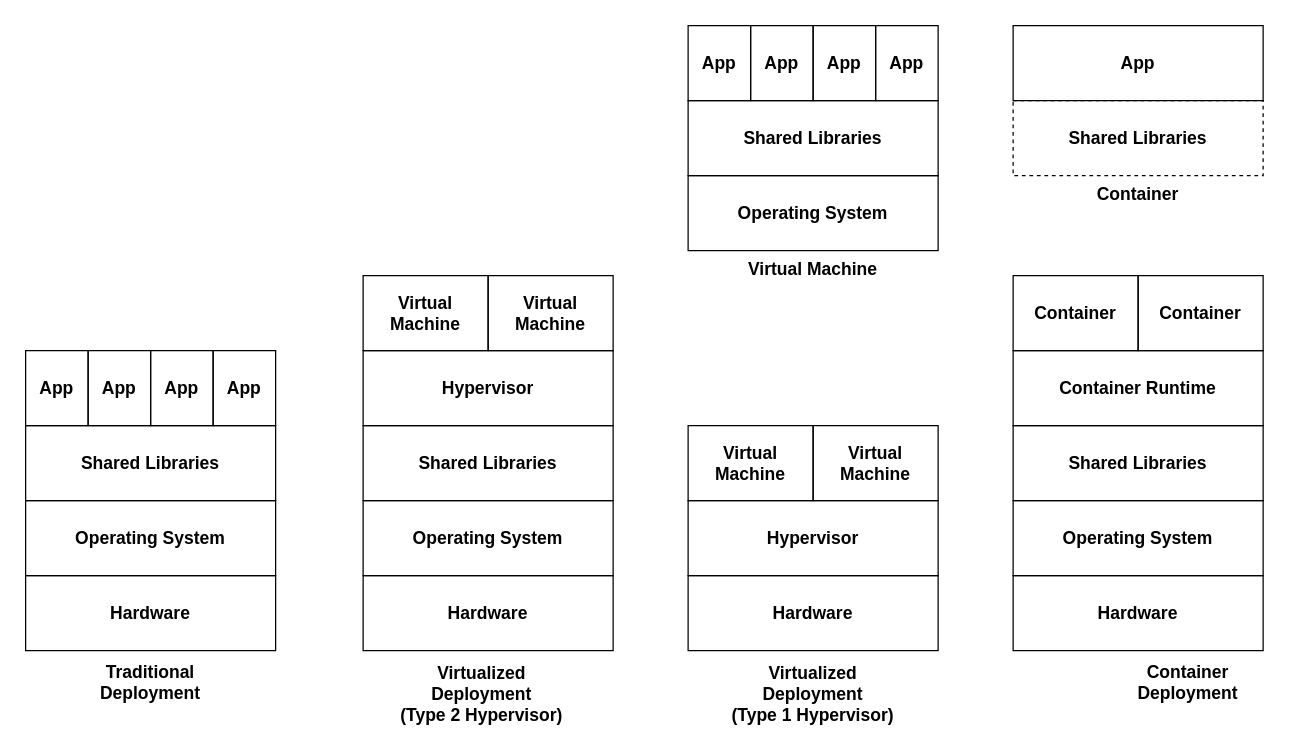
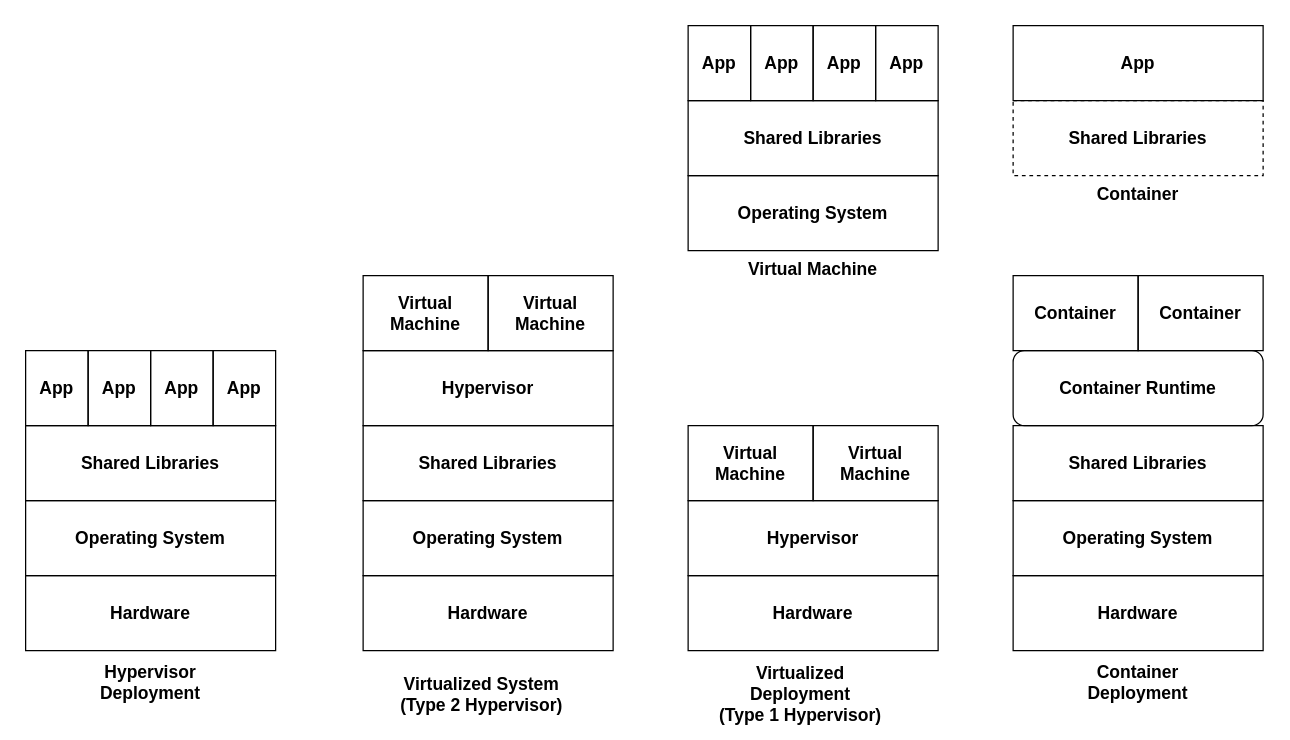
node "Container Runtime": shape rectangle -> rounded rectangle
node "Traditional Deployment": label "Traditional Deployment" -> "Hypervisor Deployment"
node "Container Deployment": moved (1188, 682) -> (1138, 682)
node "Virtualized Deployment(Type 2 Hypervisor)": label "Virtualized Deployment(Type 2 Hypervisor)" -> "Virtualized System(Type 2 Hypervisor)"
node "Virtualized Deployment(Type 1 Hypervisor)": moved (813, 694) -> (801, 694)
